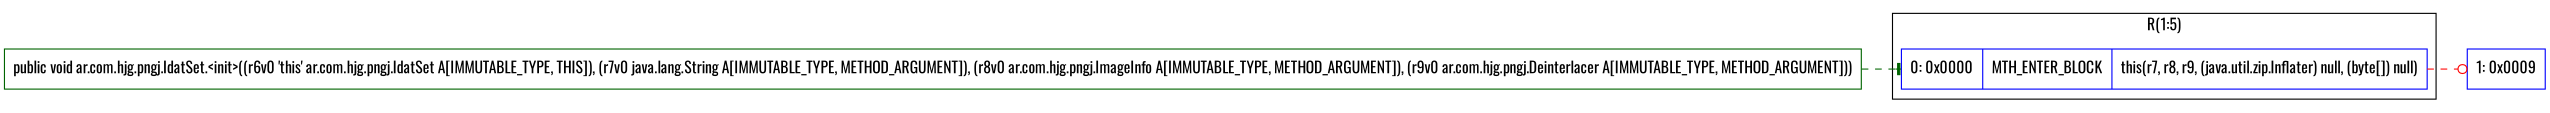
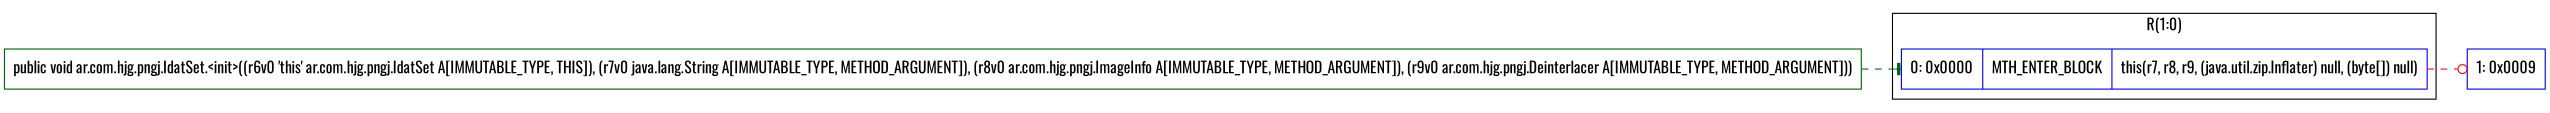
cluster "R(1:5)": label "R(1:5)" -> "R(1:0)"
